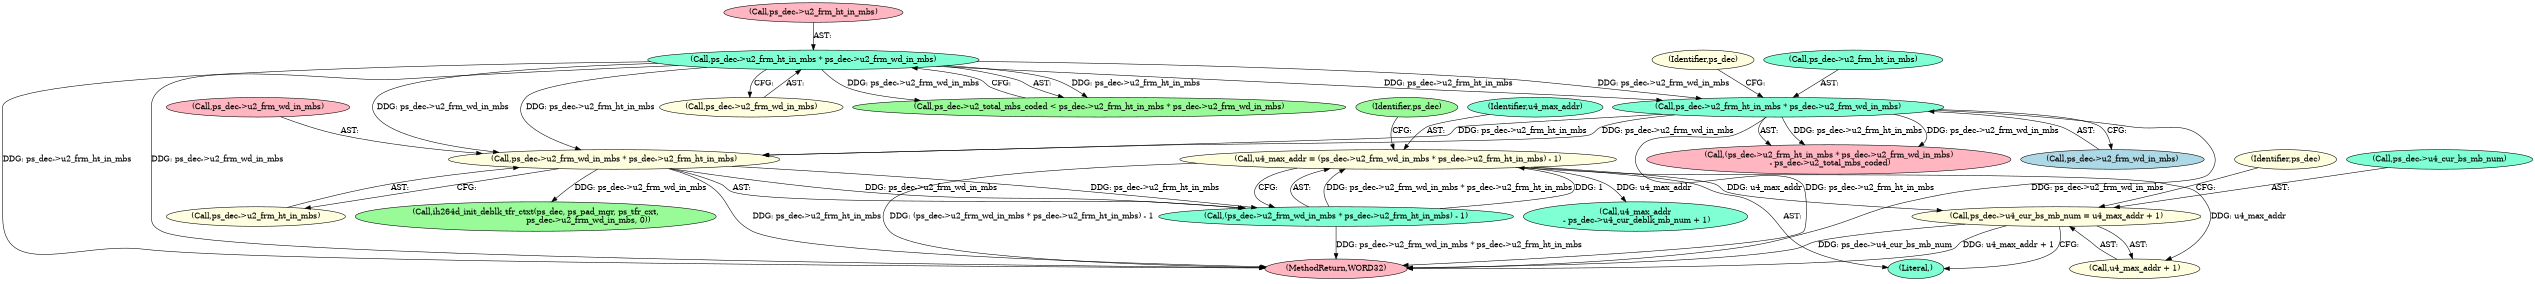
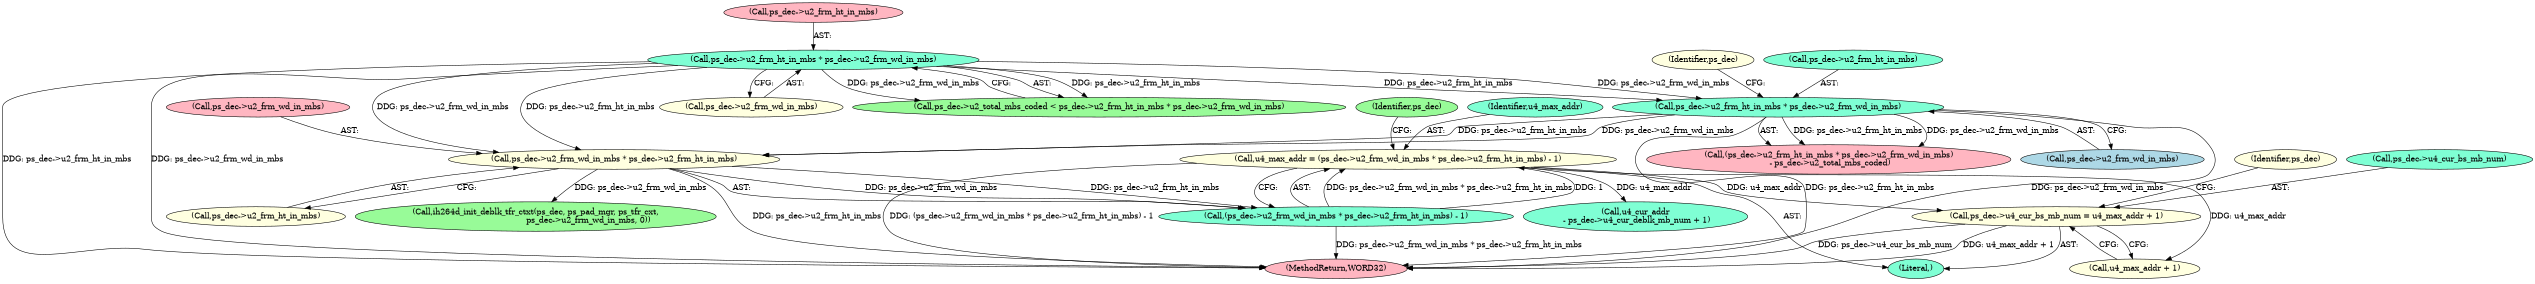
node "(Call,u4_max_addr - ps_dec->u4_cur_deblk_mb_num + 1)": label "(Call,u4_max_addr - ps_dec->u4_cur_deblk_mb_num + 1)" -> "(Call,u4_cur_addr - ps_dec->u4_cur_deblk_mb_num + 1)"
edge "(Call,ps_dec->u4_cur_bs_mb_num = u4_max_addr + 1)" -> "(Literal,)": label "CFG: " -> "AST: "
edge "(Call,u4_max_addr + 1)" -> "(Call,ps_dec->u4_cur_bs_mb_num = u4_max_addr + 1)": label "AST: " -> "CFG: "
edge "(Call,ps_dec->u4_cur_bs_mb_num = u4_max_addr + 1)" -> "(Call,u4_max_addr + 1)": label "AST: " -> "CFG: "
